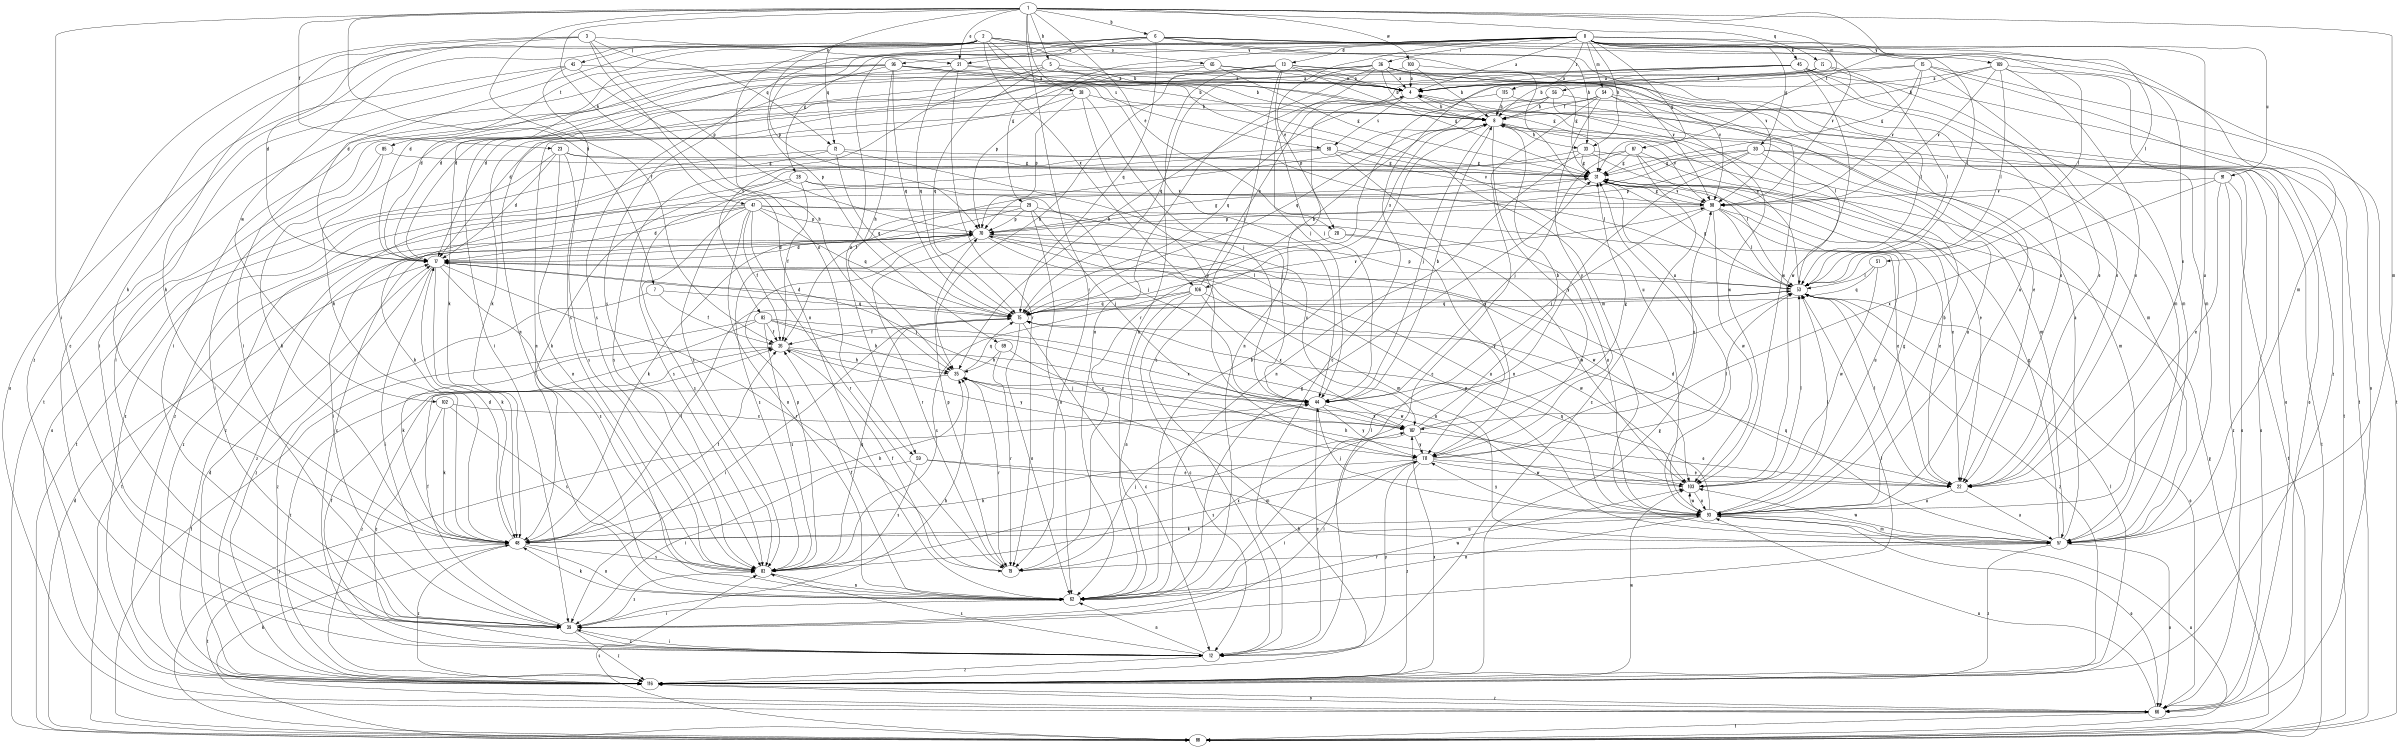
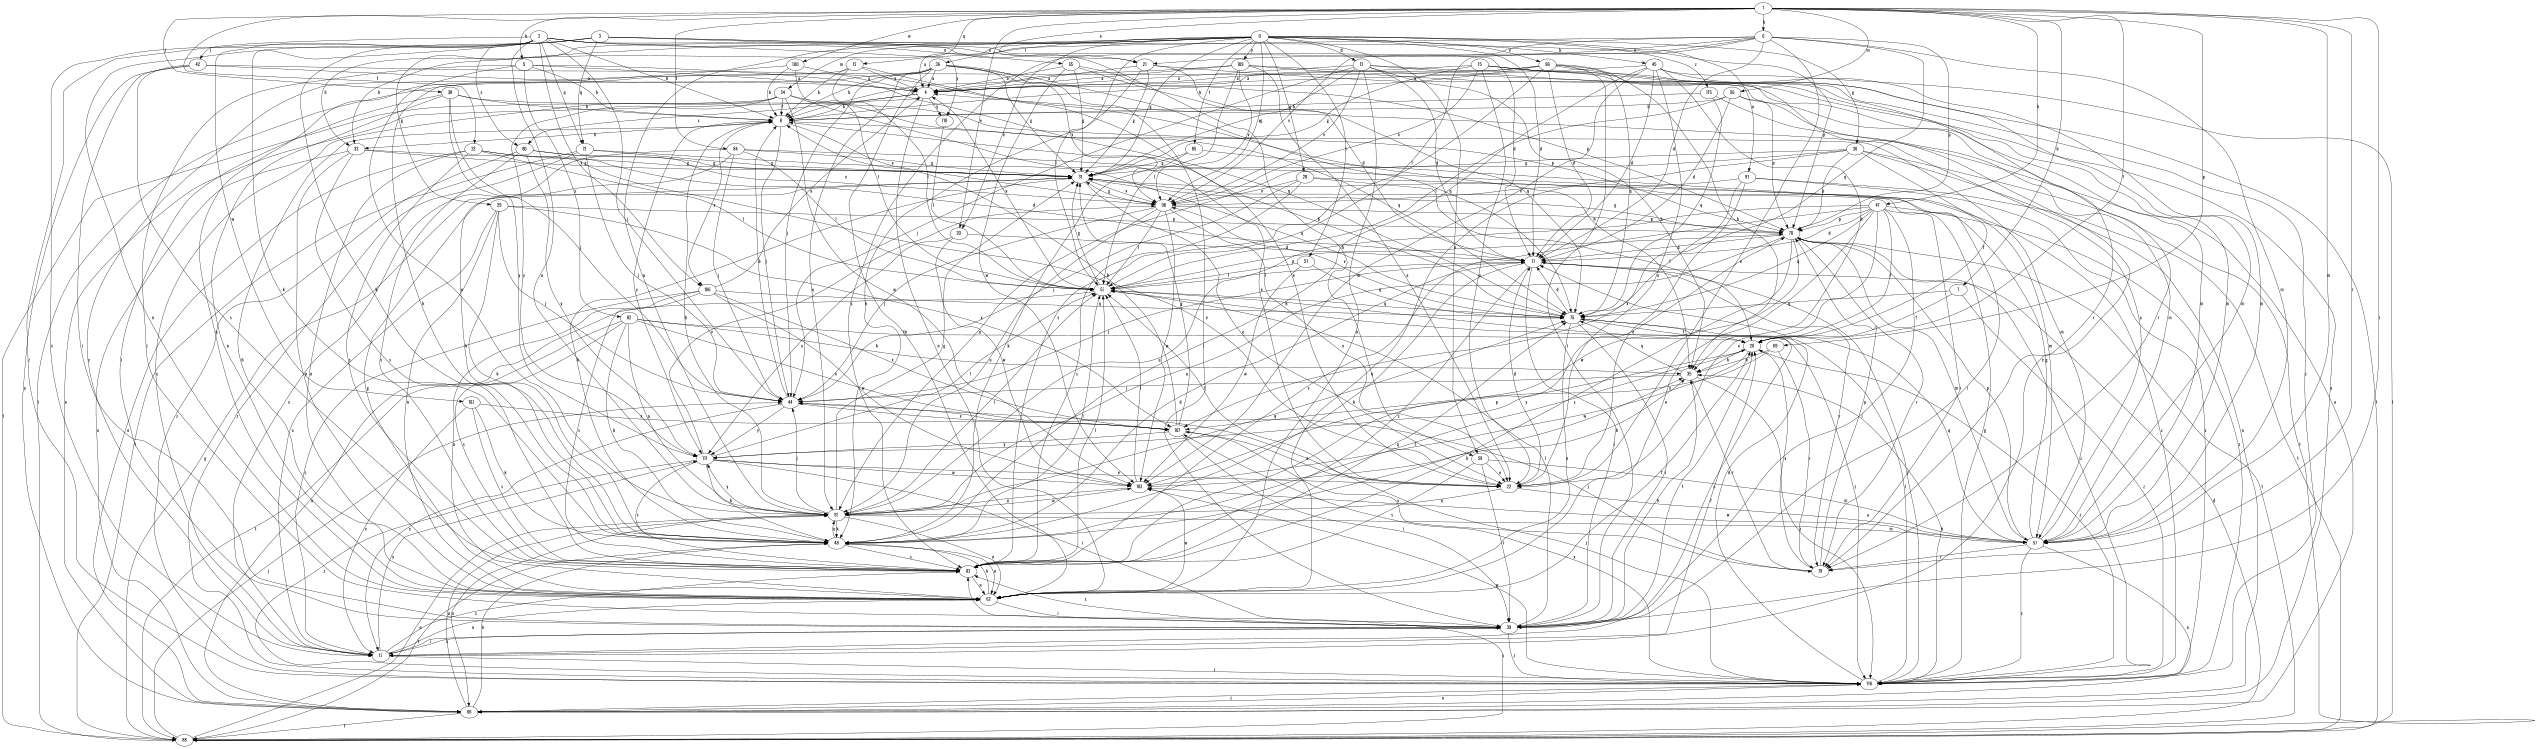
node "110": added
node "87": label "87" -> "84"
edge "79" -> "26": label "f" -> "v"
edge "48" -> "116": now "44" -> "116"
